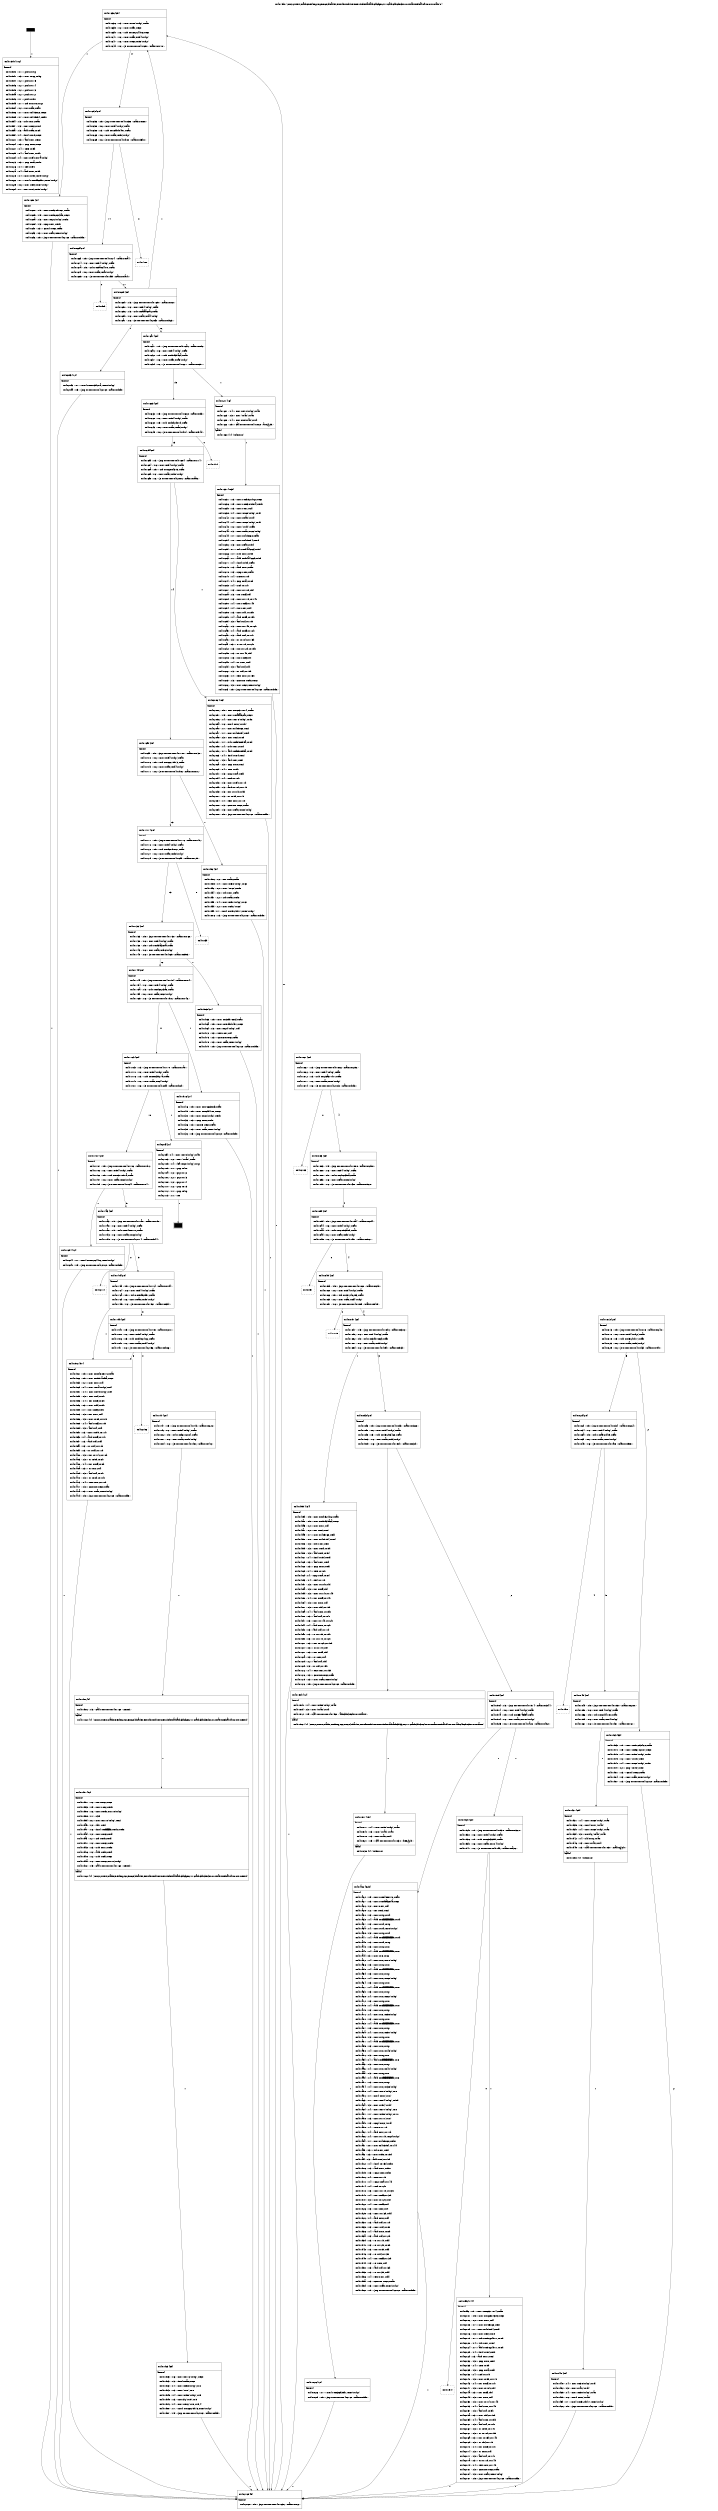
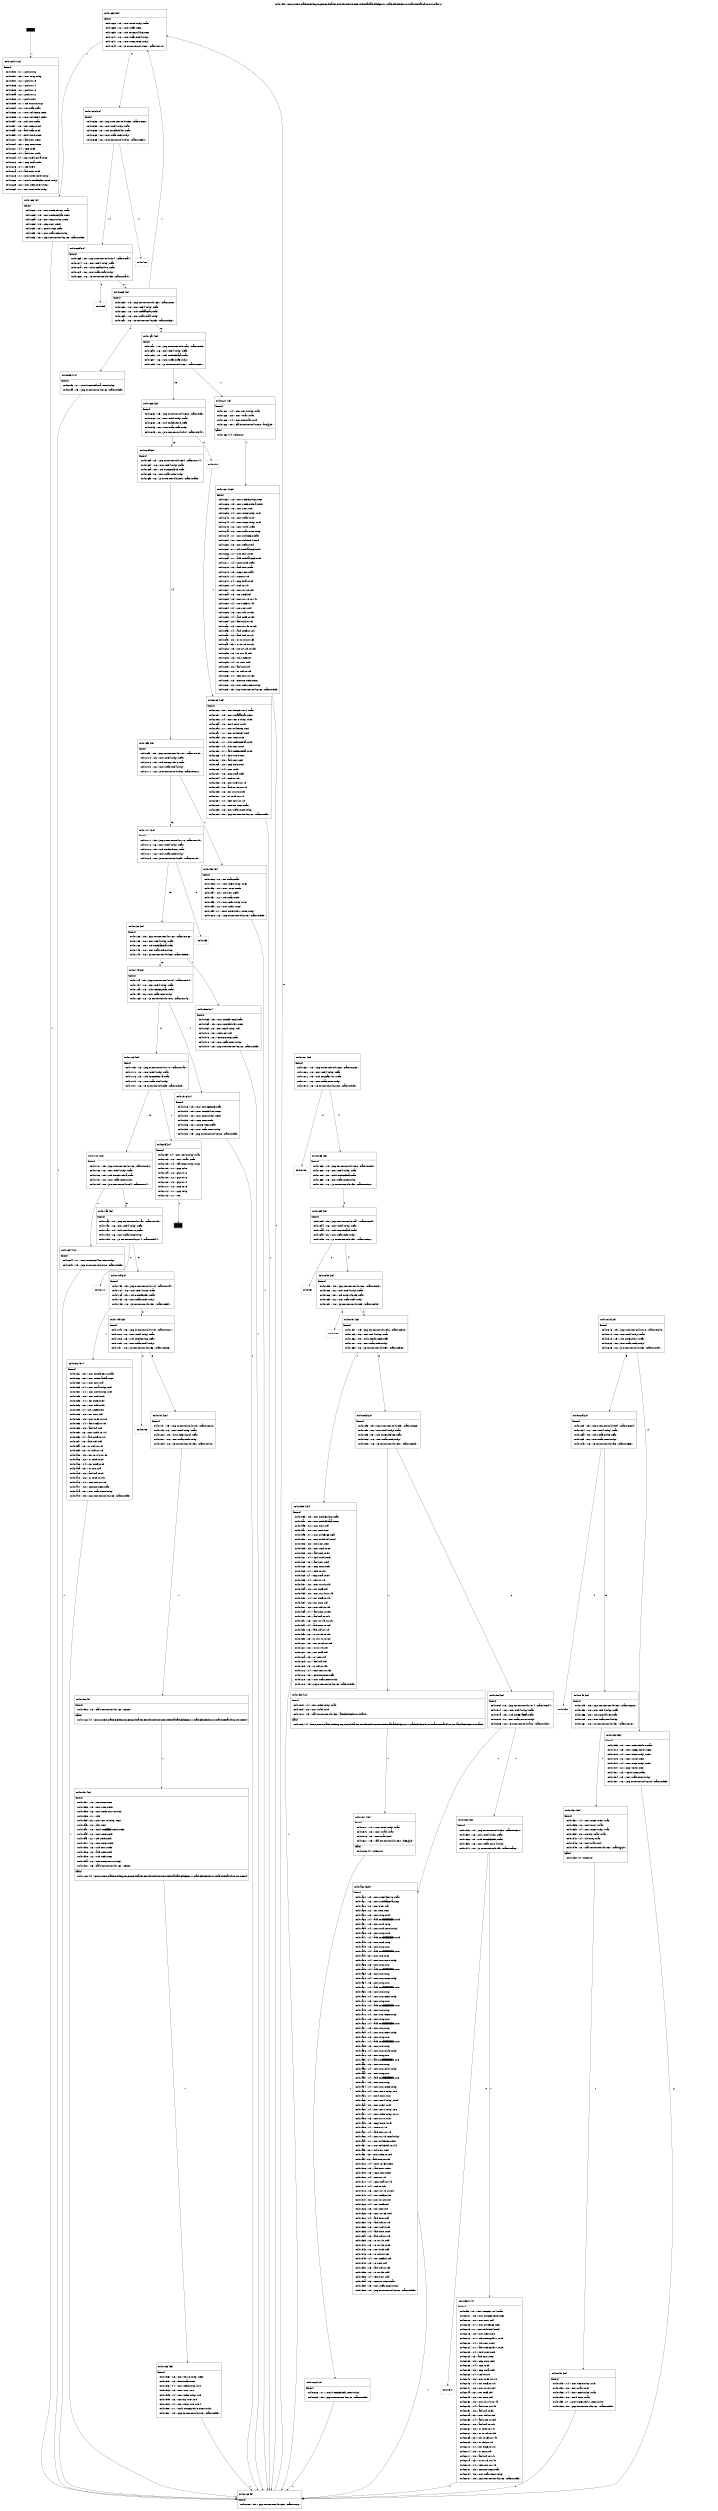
edge "0x4016df [28]" -> "0x40208c [103]": now "0x401f1d" -> "0x40208c [103]"
edge "0x4017db [28]" -> "0x4019c1 [97]": now "0x4017db [28]" -> "0x4017f7 [28]"
